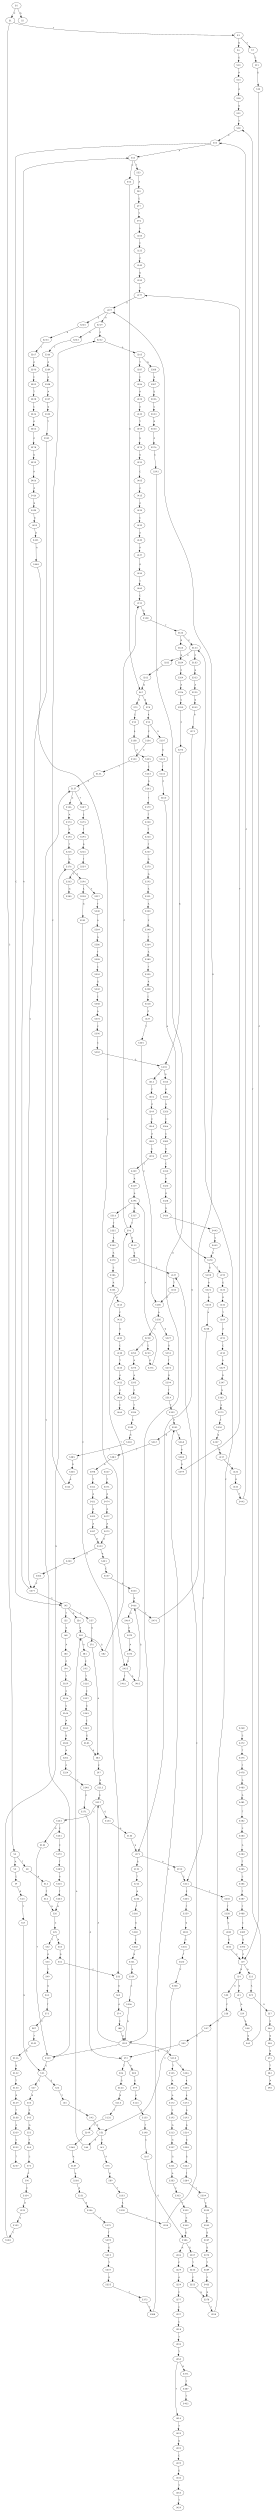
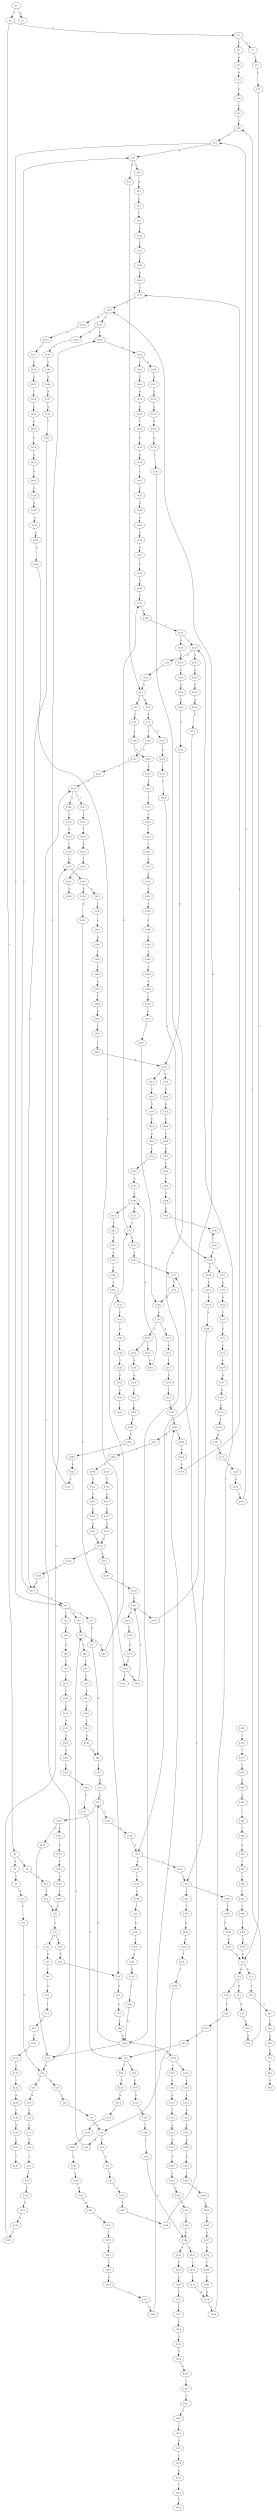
edge "S443" -> "S449": reversed
edge "S280" -> "S258": reversed
edge "S354" -> "S414": now "S402" -> "S414"
